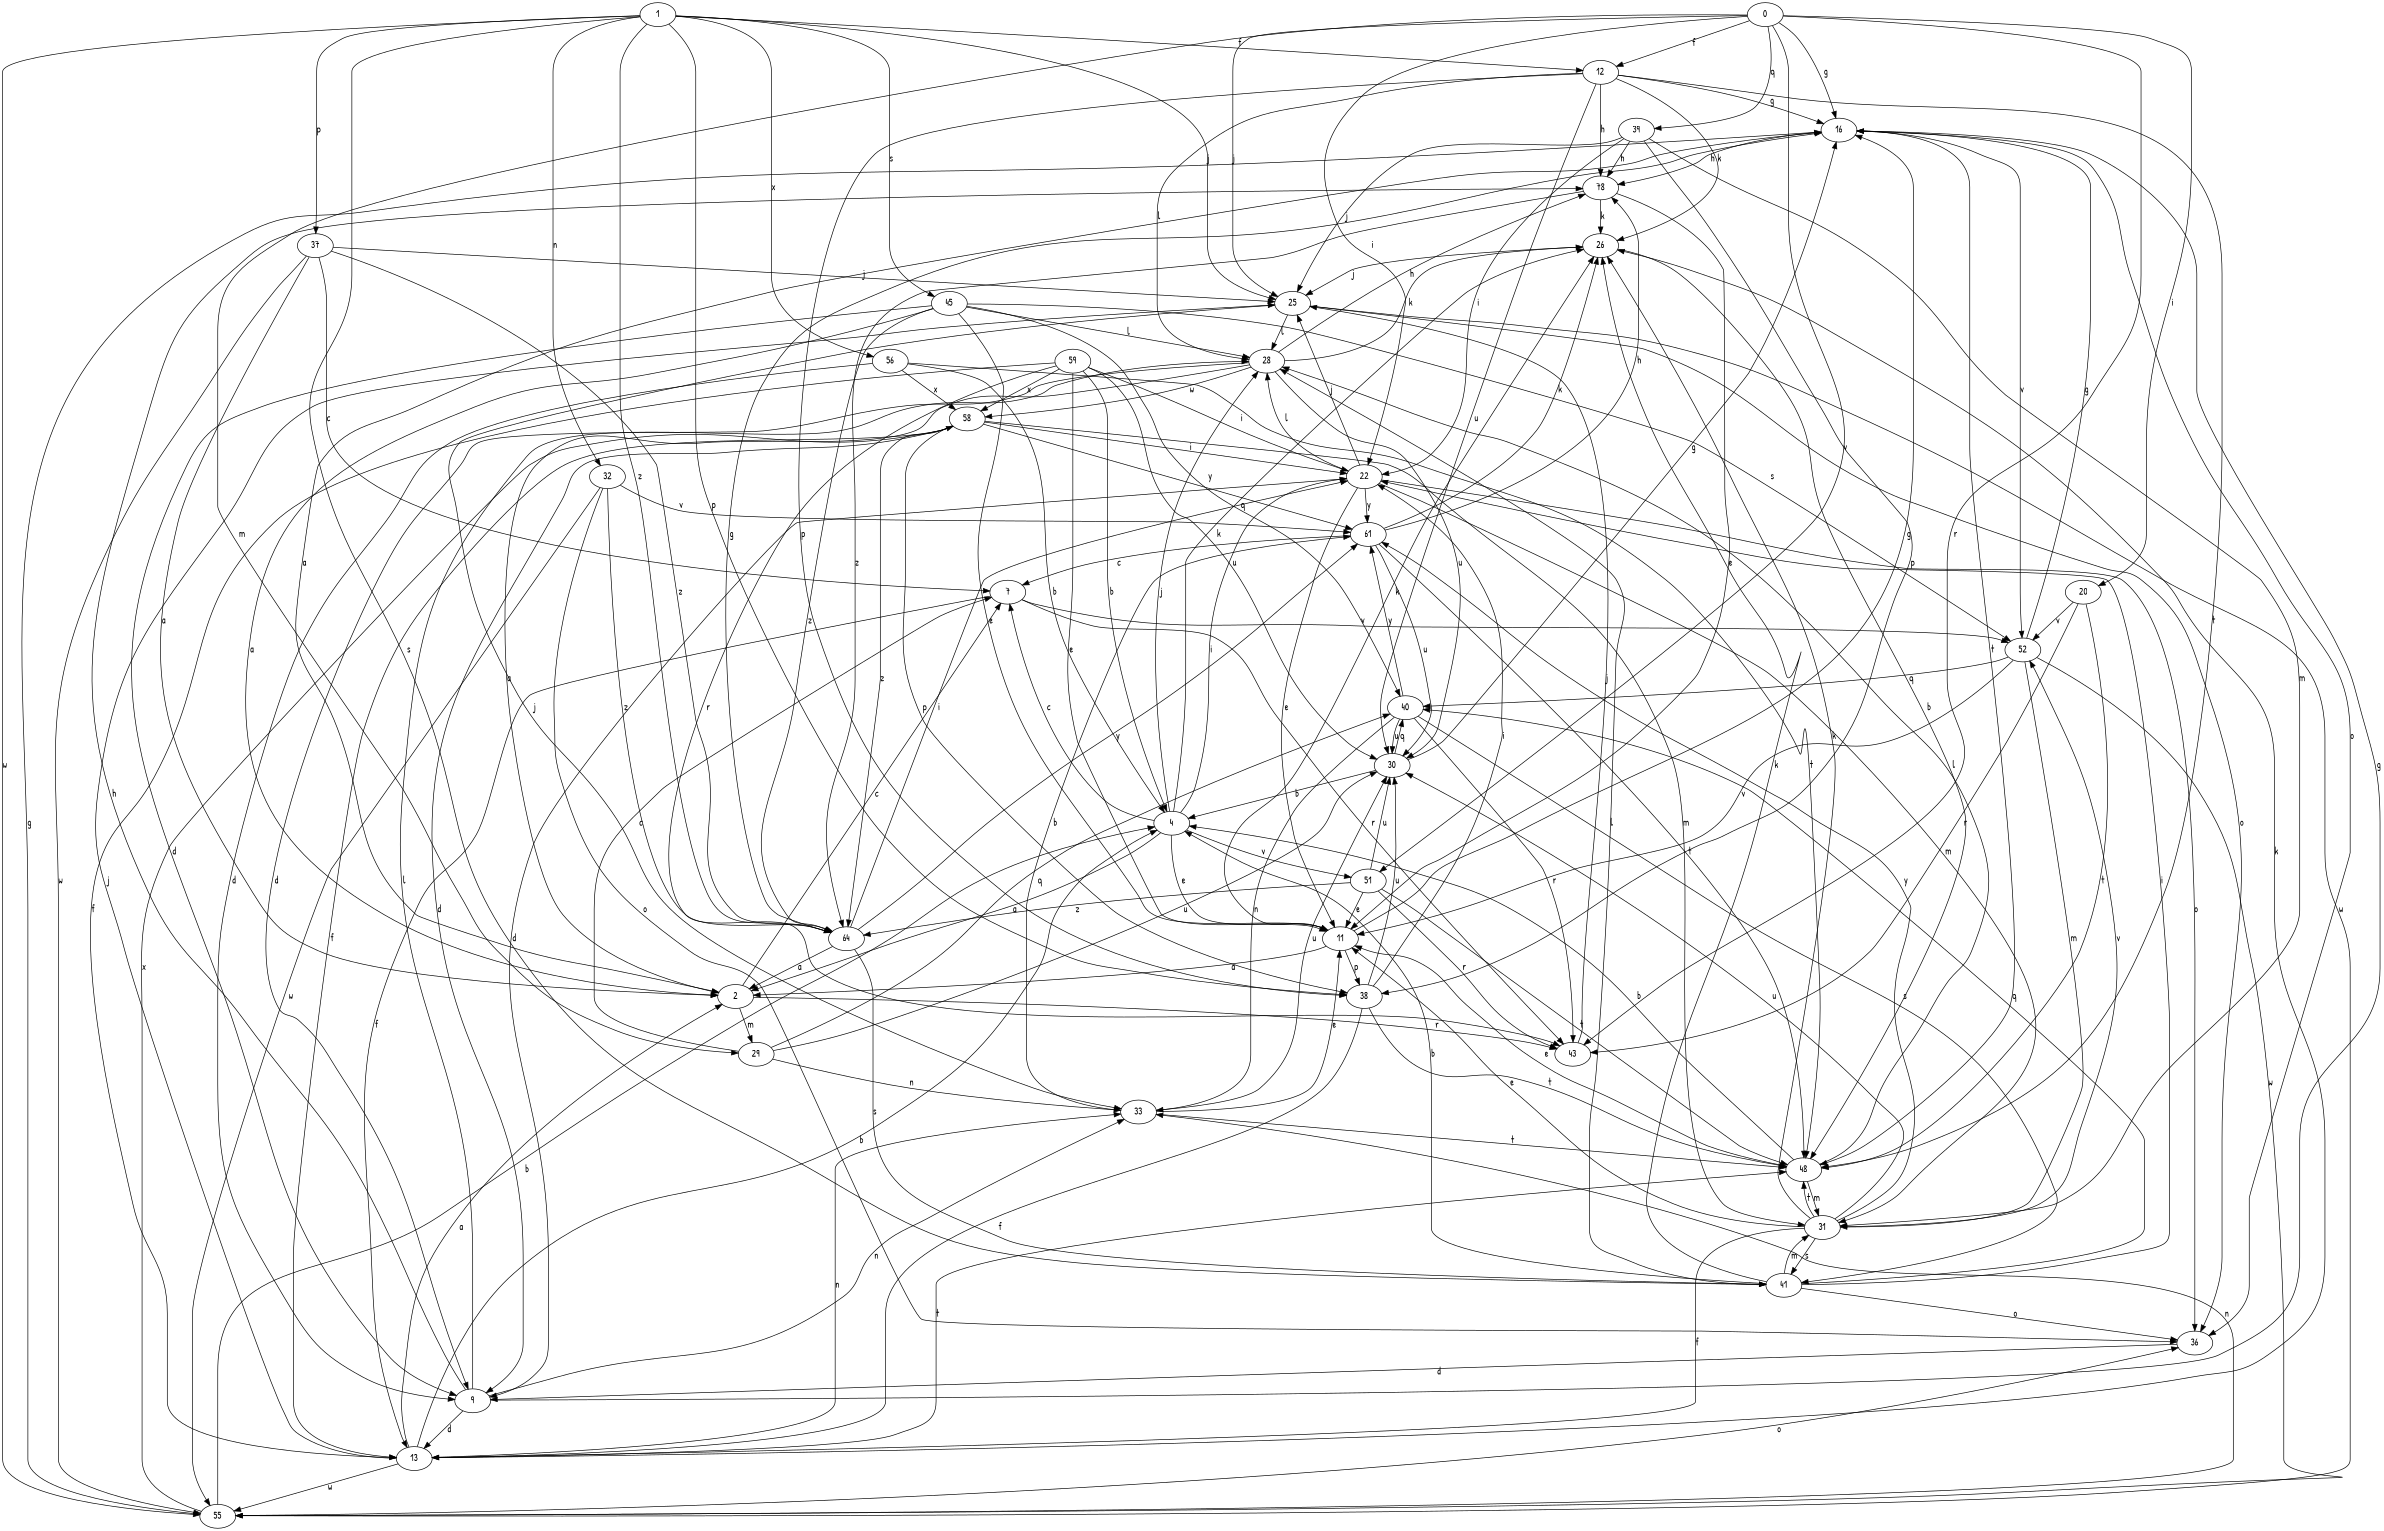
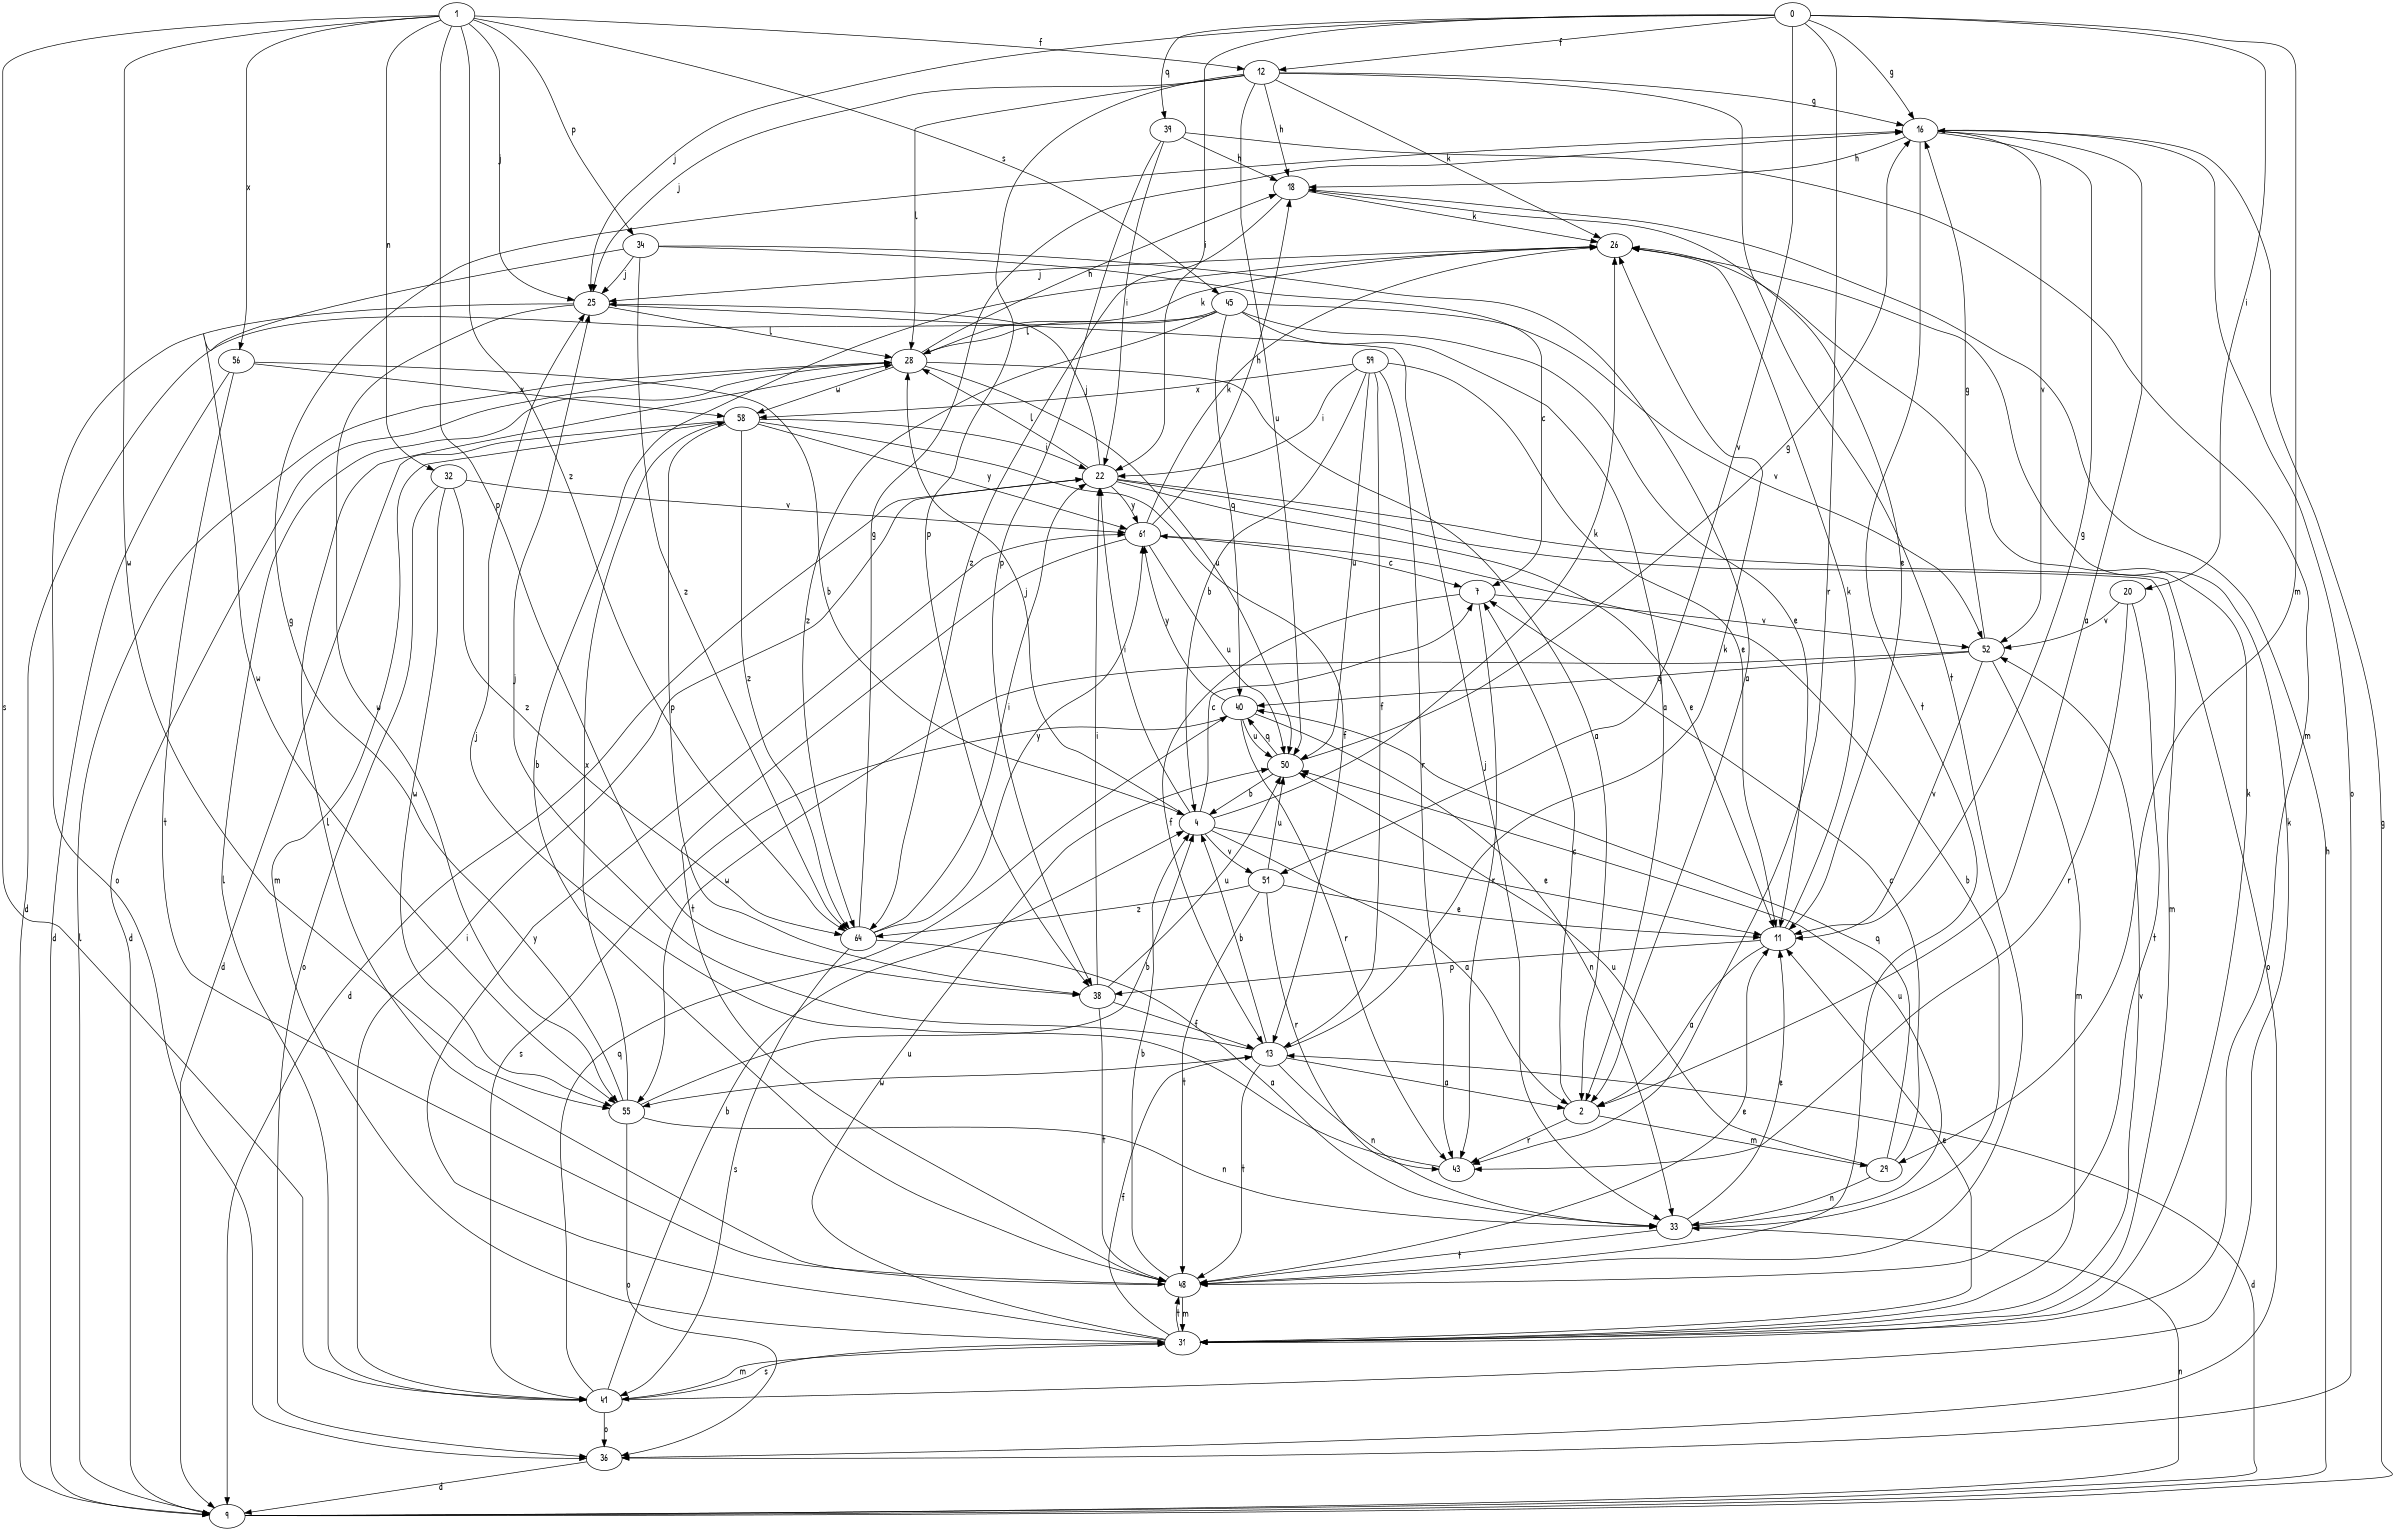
edge "39" -> "25": now "12" -> "25"
node "78": label "78" -> "18"
node "37": label "37" -> "34"
edge "45" -> "52": label "s" -> "v"
edge "11" -> "16": reversed
node "30": label "30" -> "50"
edge "64" -> "2": now "64" -> "33"
